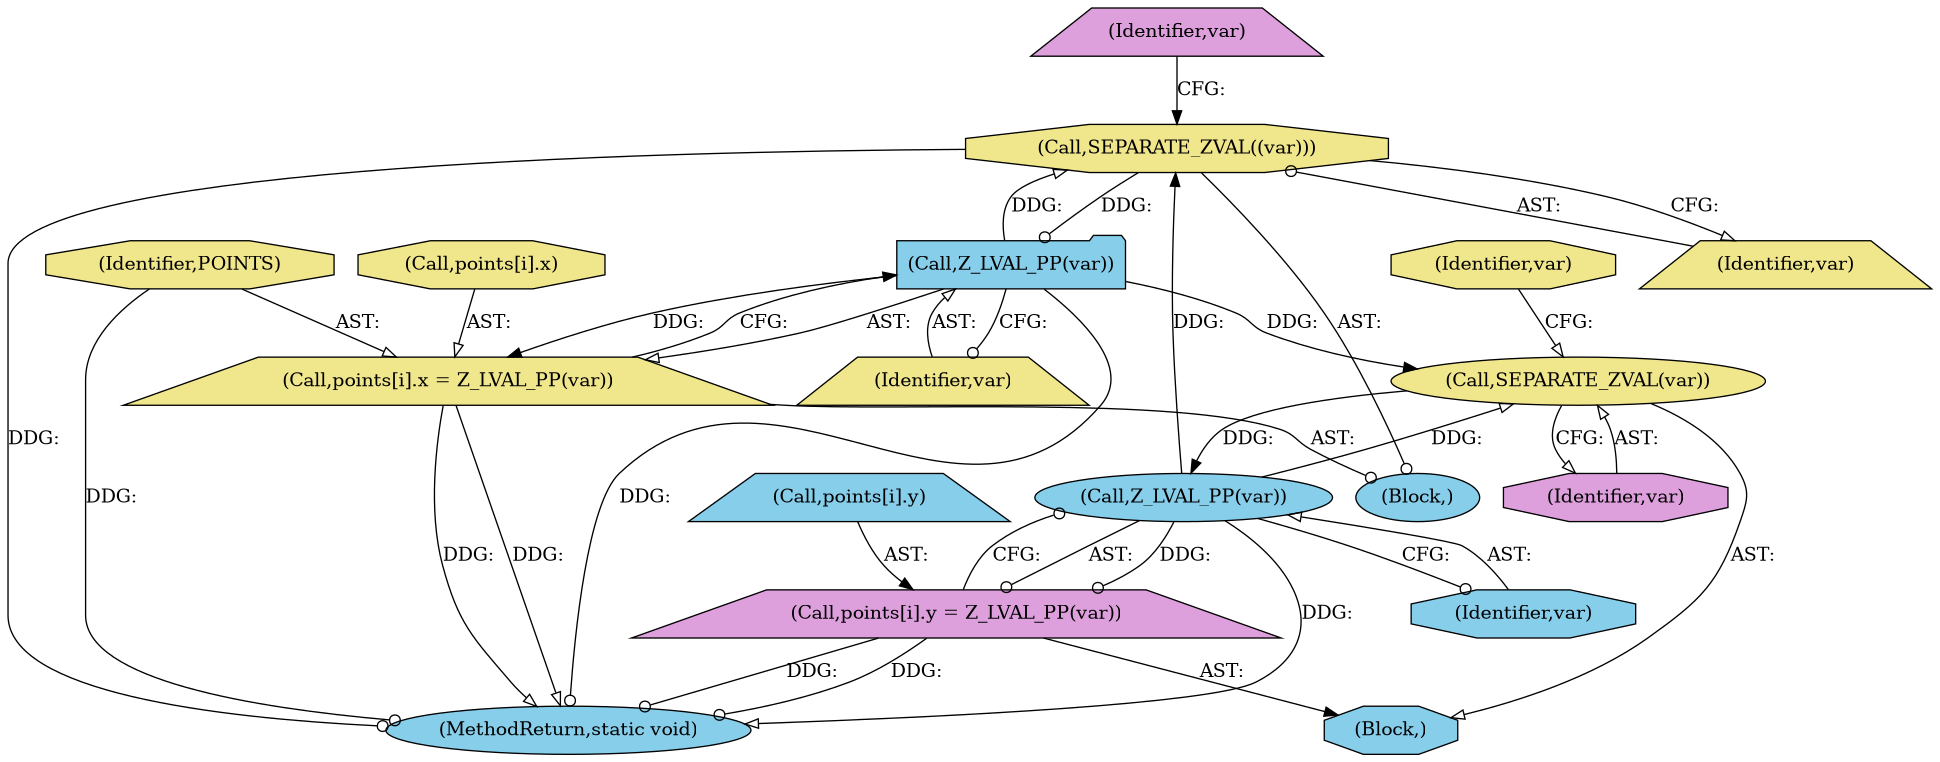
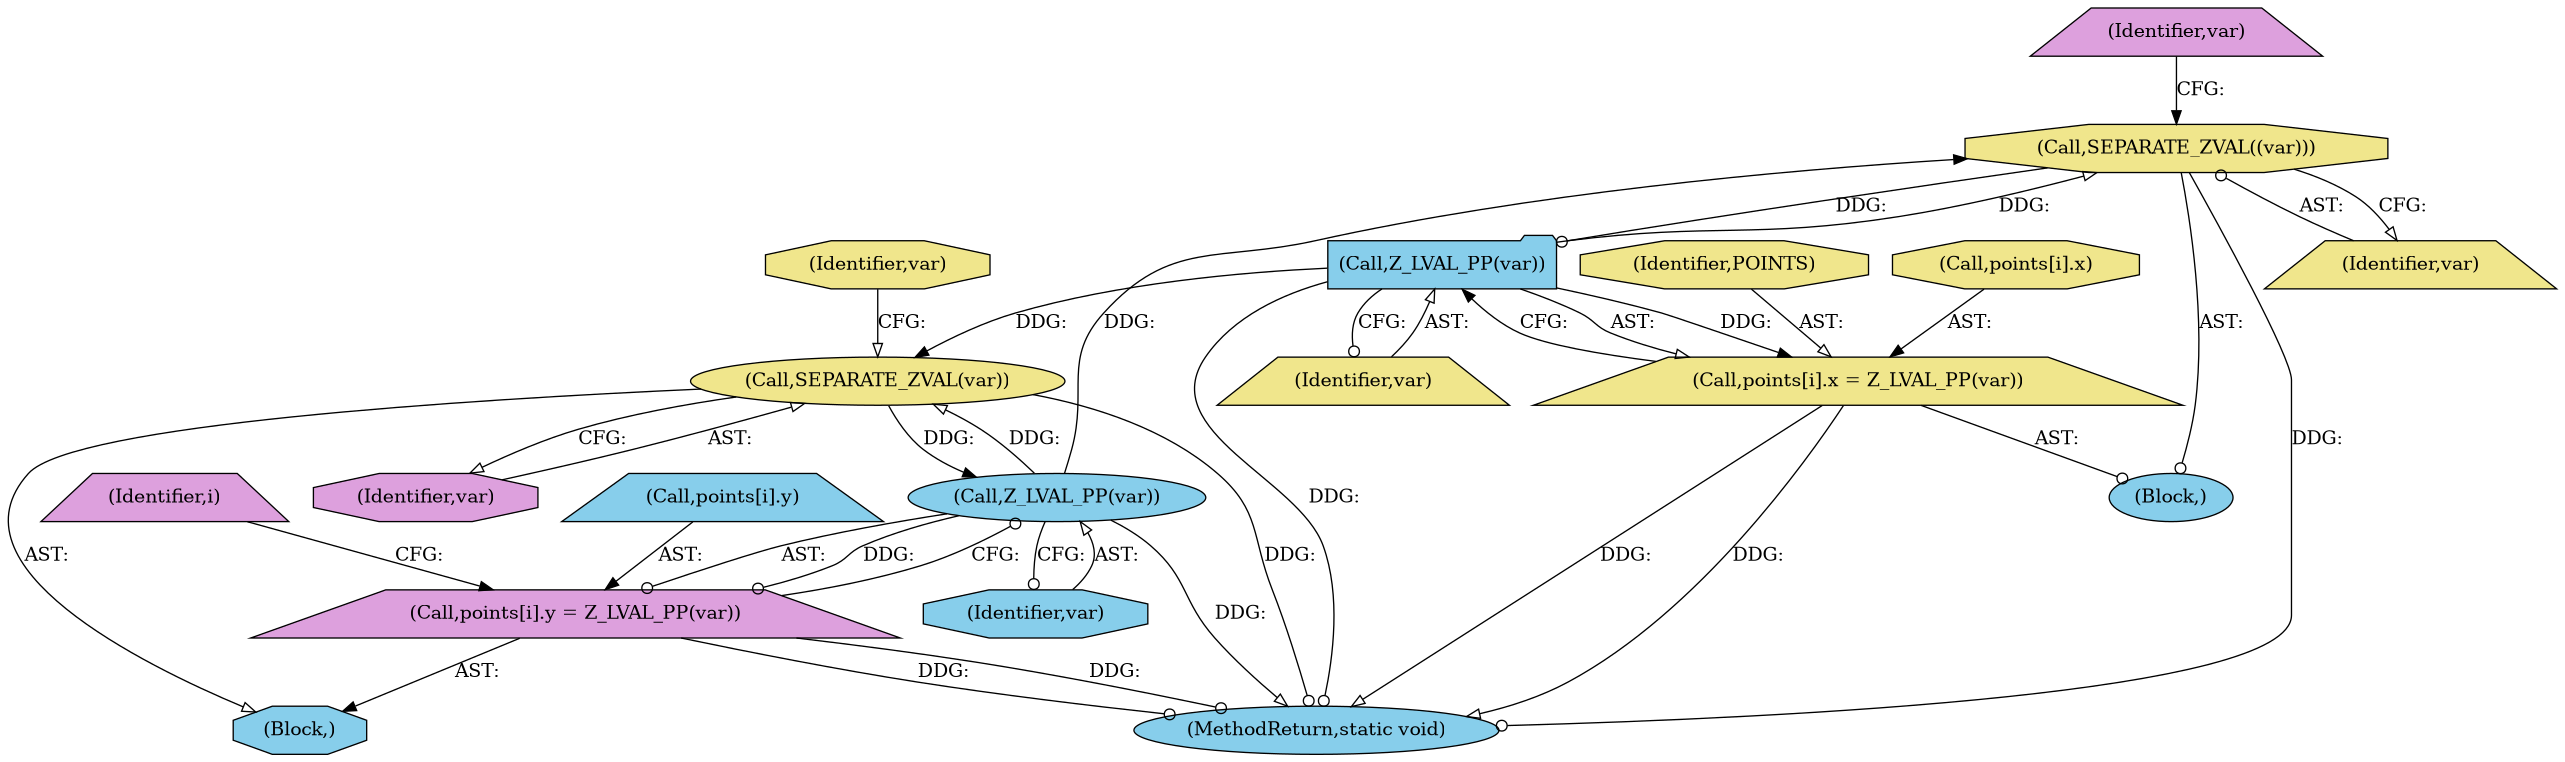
edge "(Call,points[i].x)" -> "(Call,points[i].x = Z_LVAL_PP(var))": arrowhead onormal -> normal
node "(Identifier,i)": added
edge "(Identifier,POINTS)" -> "(MethodReturn,static void)": now "(Call,SEPARATE_ZVAL(var))" -> "(MethodReturn,static void)"
